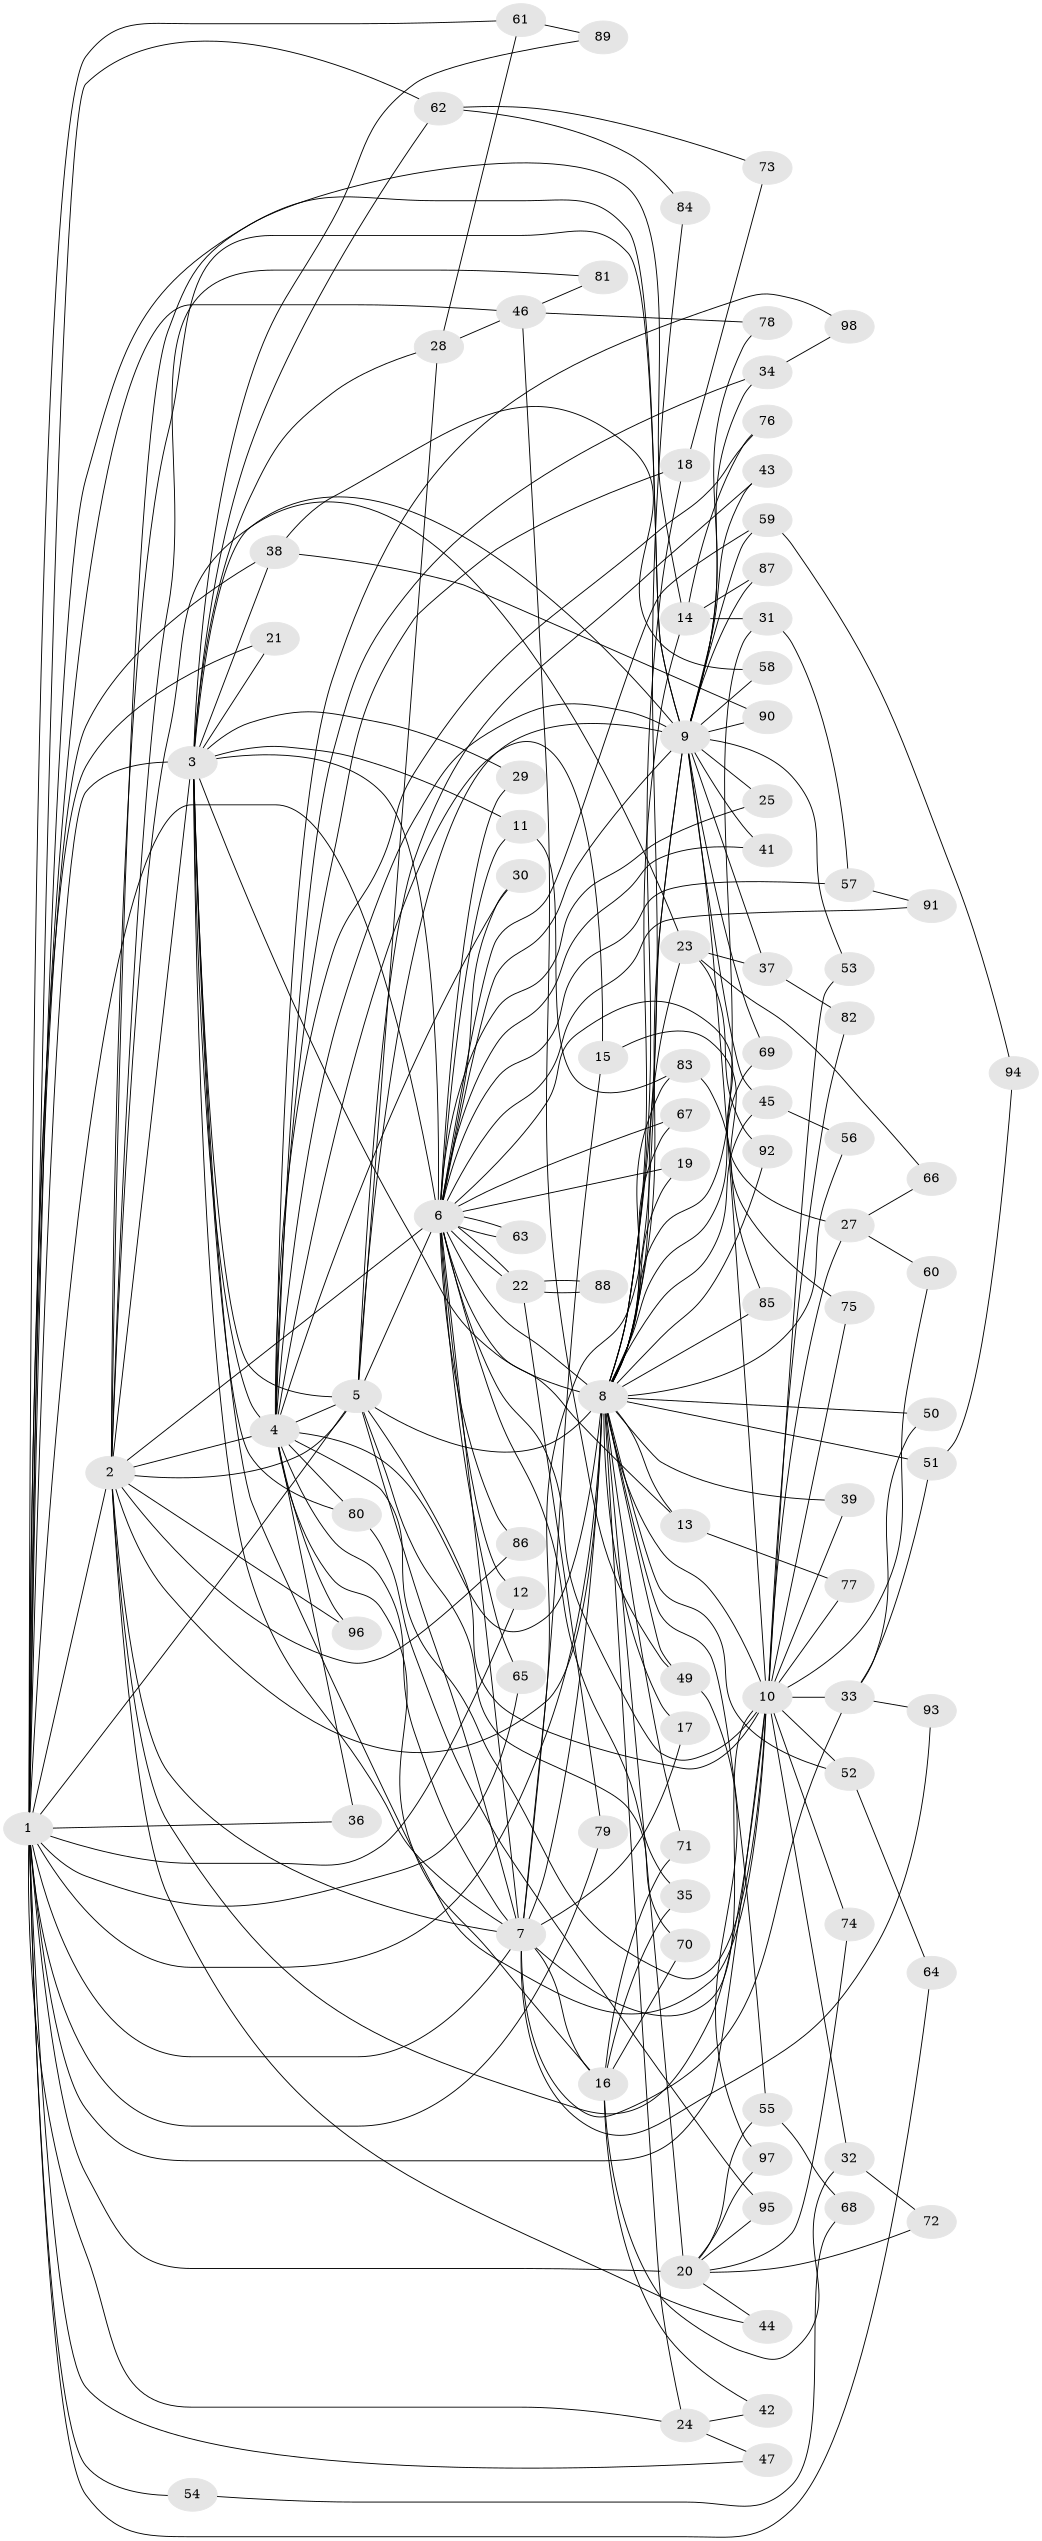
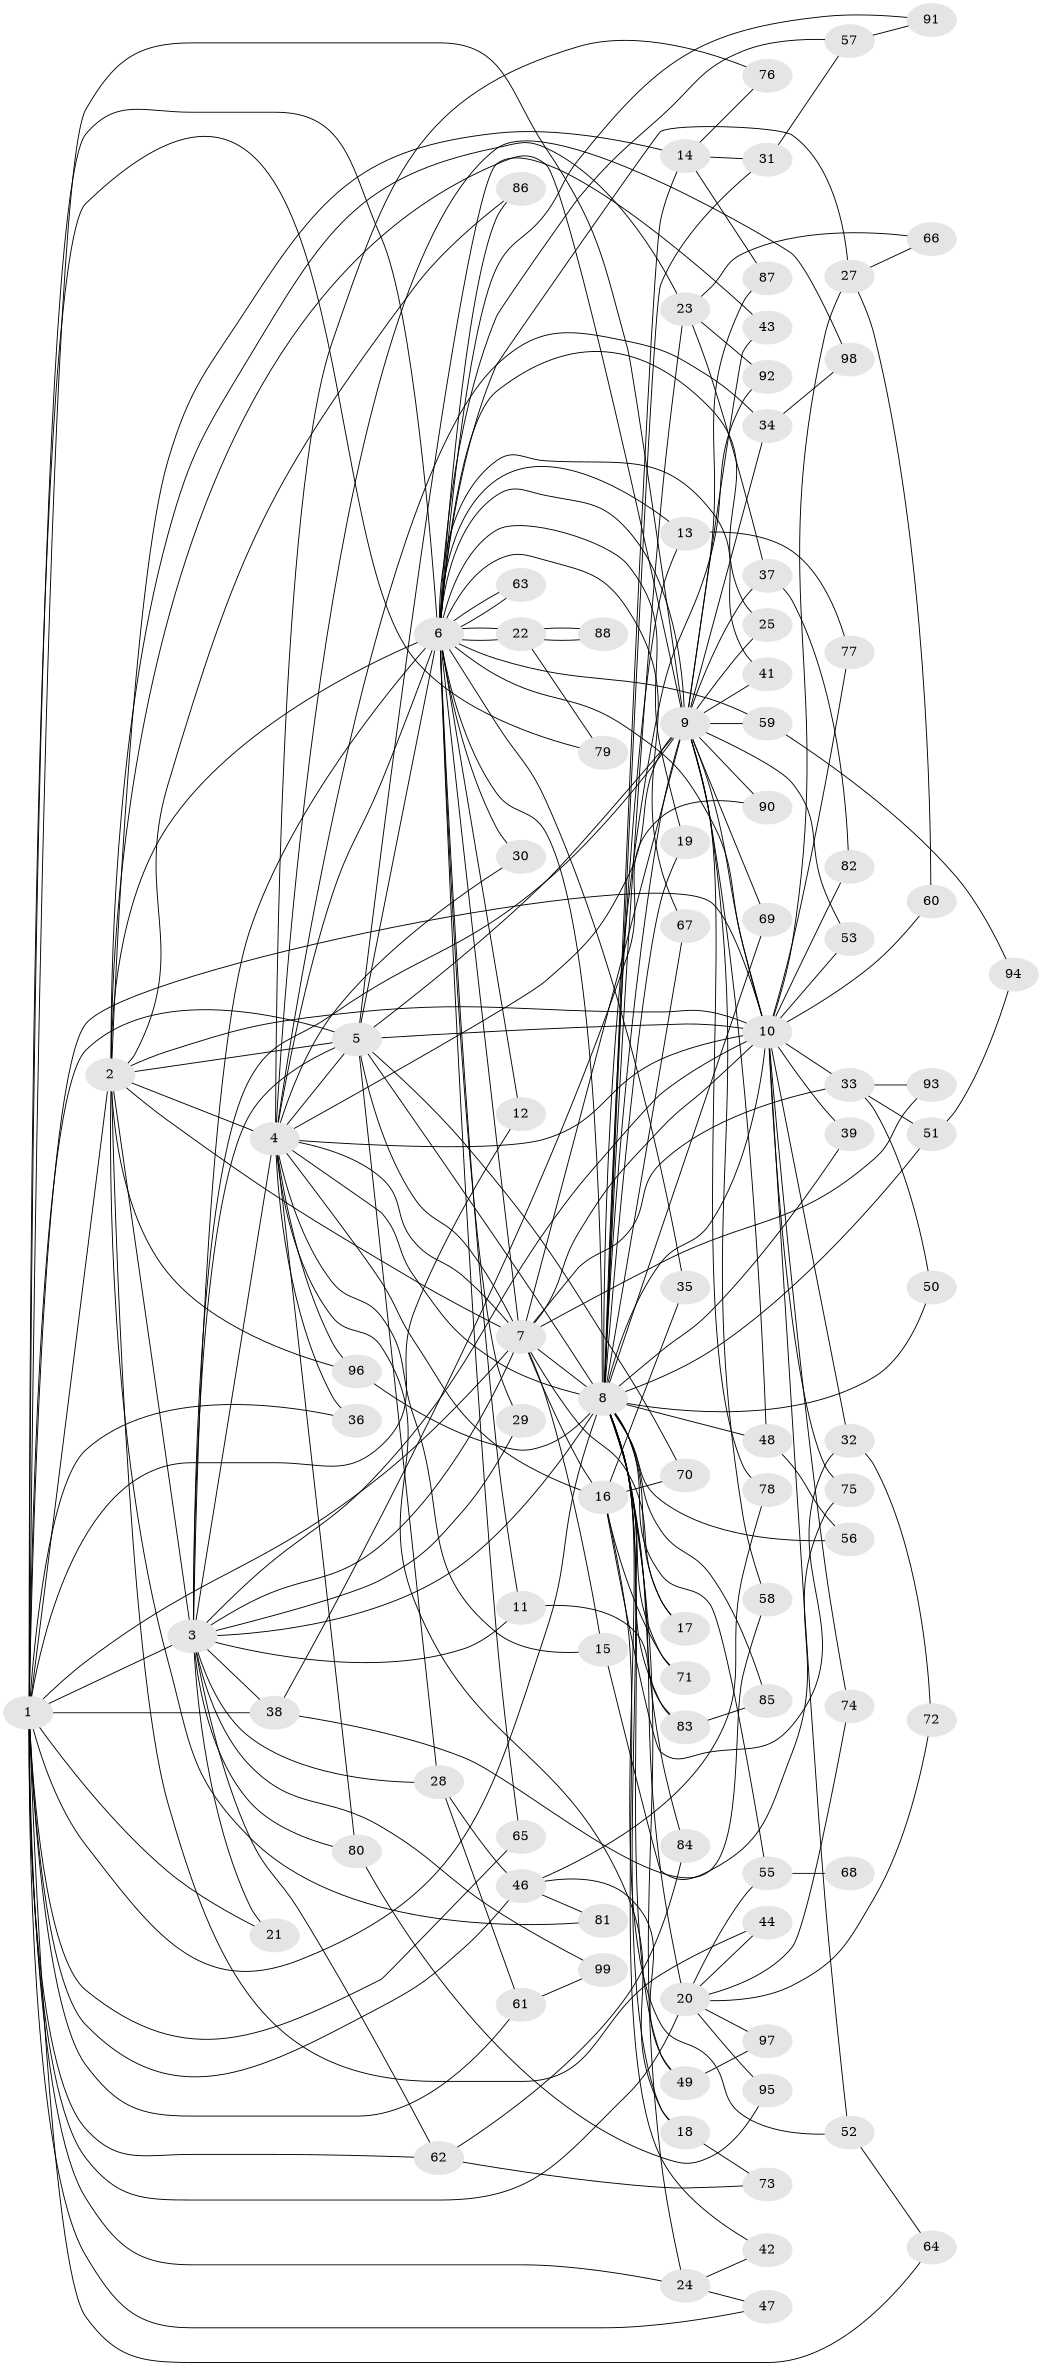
node "89": label "89" -> "99"
edge "6" -- "4": added
node "45": label "45" -> "48"
edge "8" -- "2": now "8" -- "96"
node "54": removed
